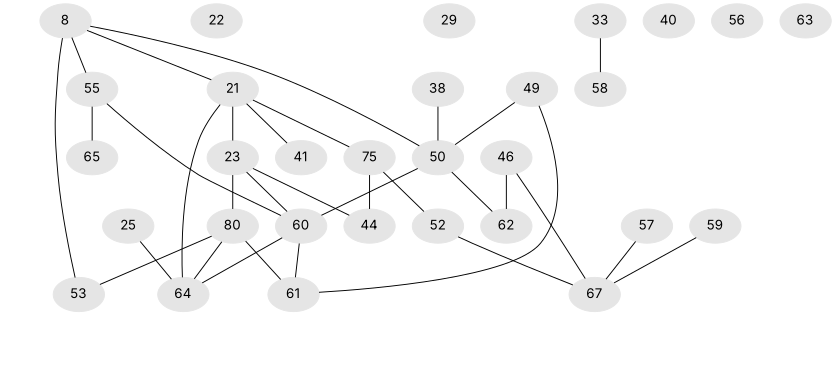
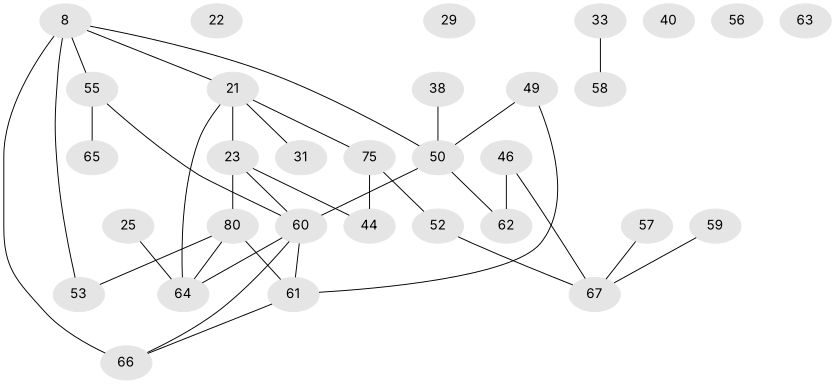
node "41": label "41" -> "31"
node "66": added
